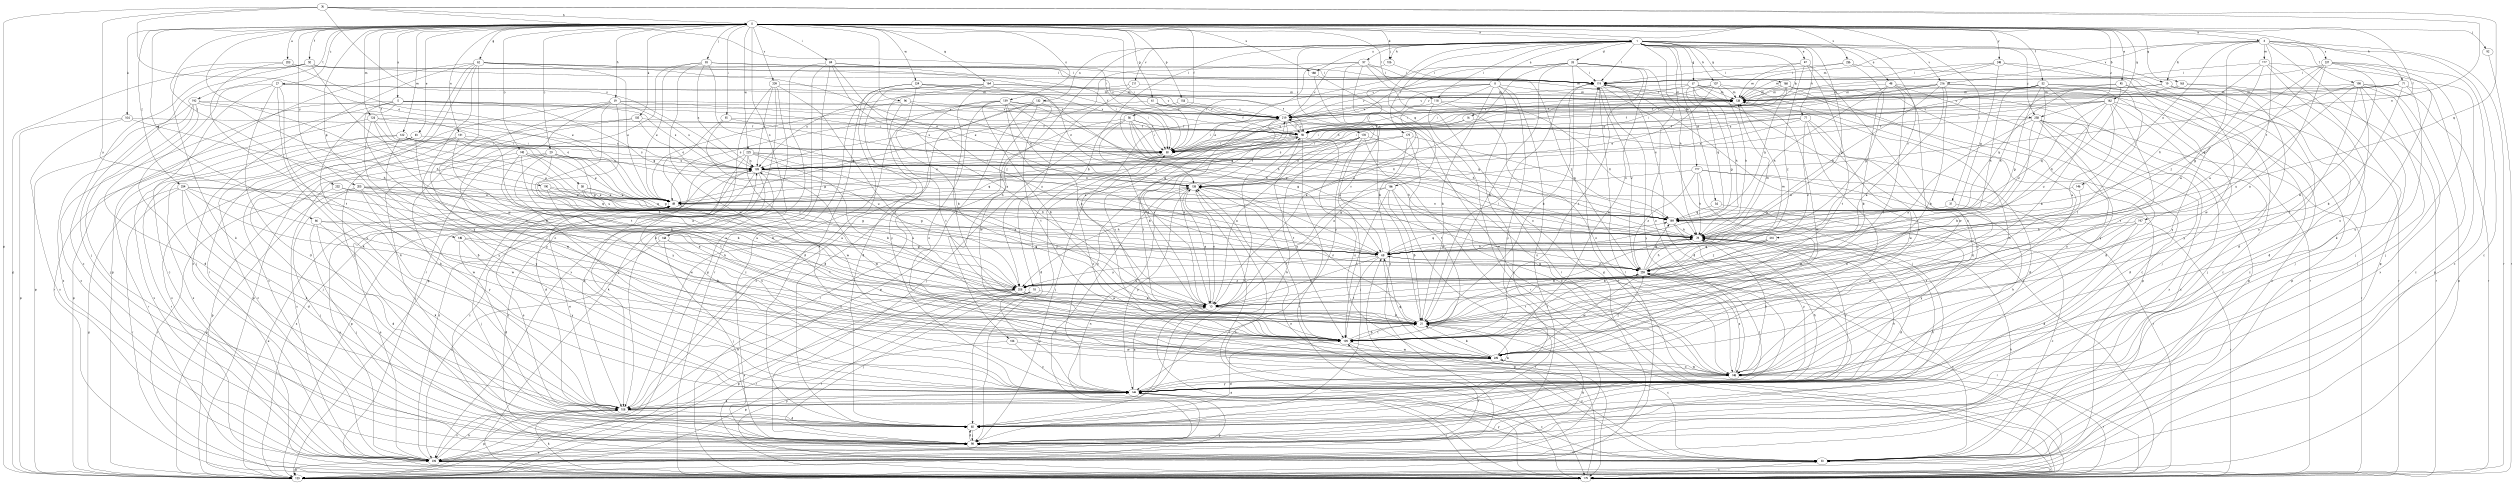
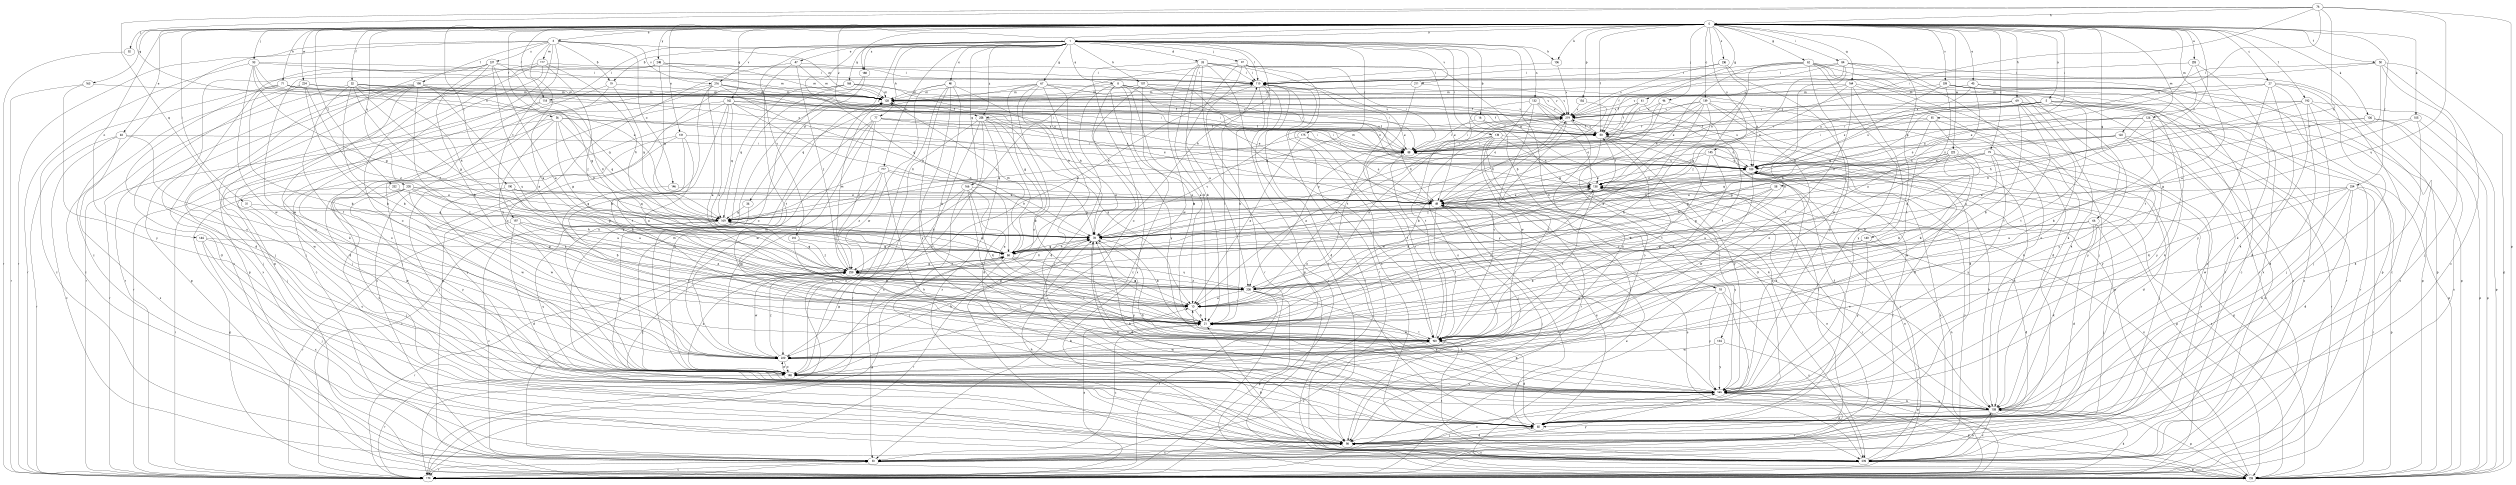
edge "0" -> "88": now "85" -> "88"
